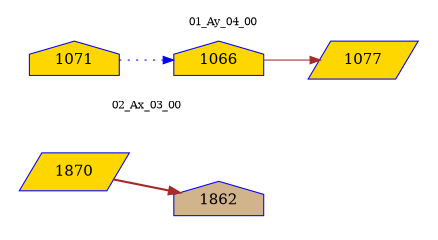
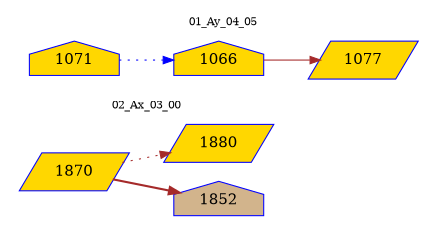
cluster "01_Ay_04_00": label "01_Ay_04_00" -> "01_Ay_04_05"
node "1880": added
node "1862": label "1862" -> "1852"
